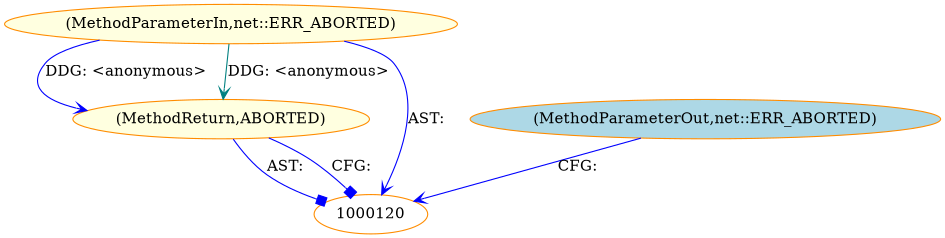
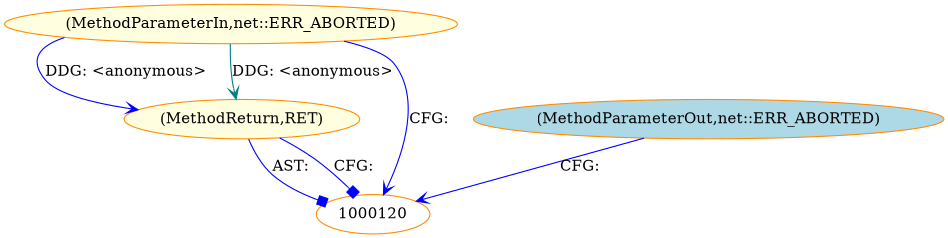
node "(MethodReturn,ABORTED)": label "(MethodReturn,ABORTED)" -> "(MethodReturn,RET)"
edge "(MethodParameterIn,net::ERR_ABORTED)" -> "1000120": label "AST: " -> "CFG: "
